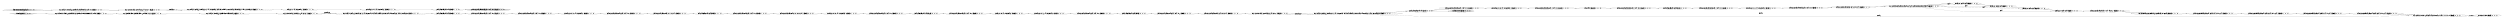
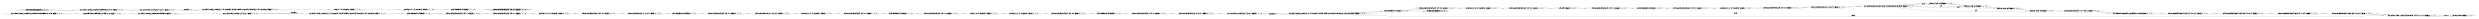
node "testSchemaCaching['0', '0', '1']": removed
